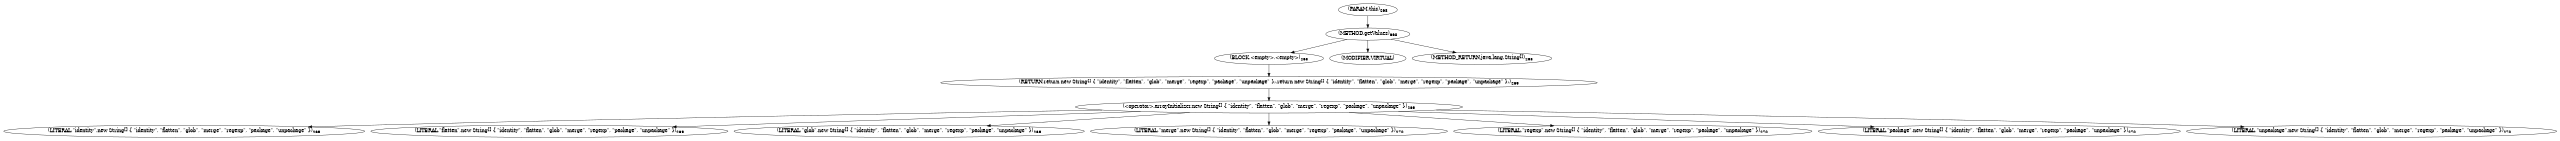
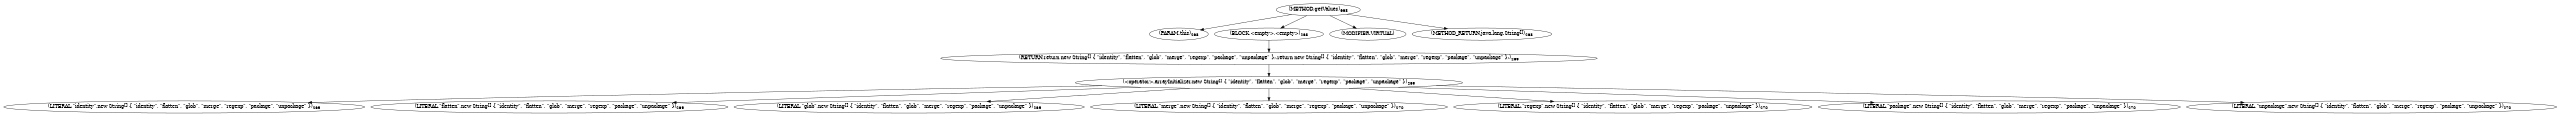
edge "(PARAM,this)" -> "(METHOD,getValues)": reversed
